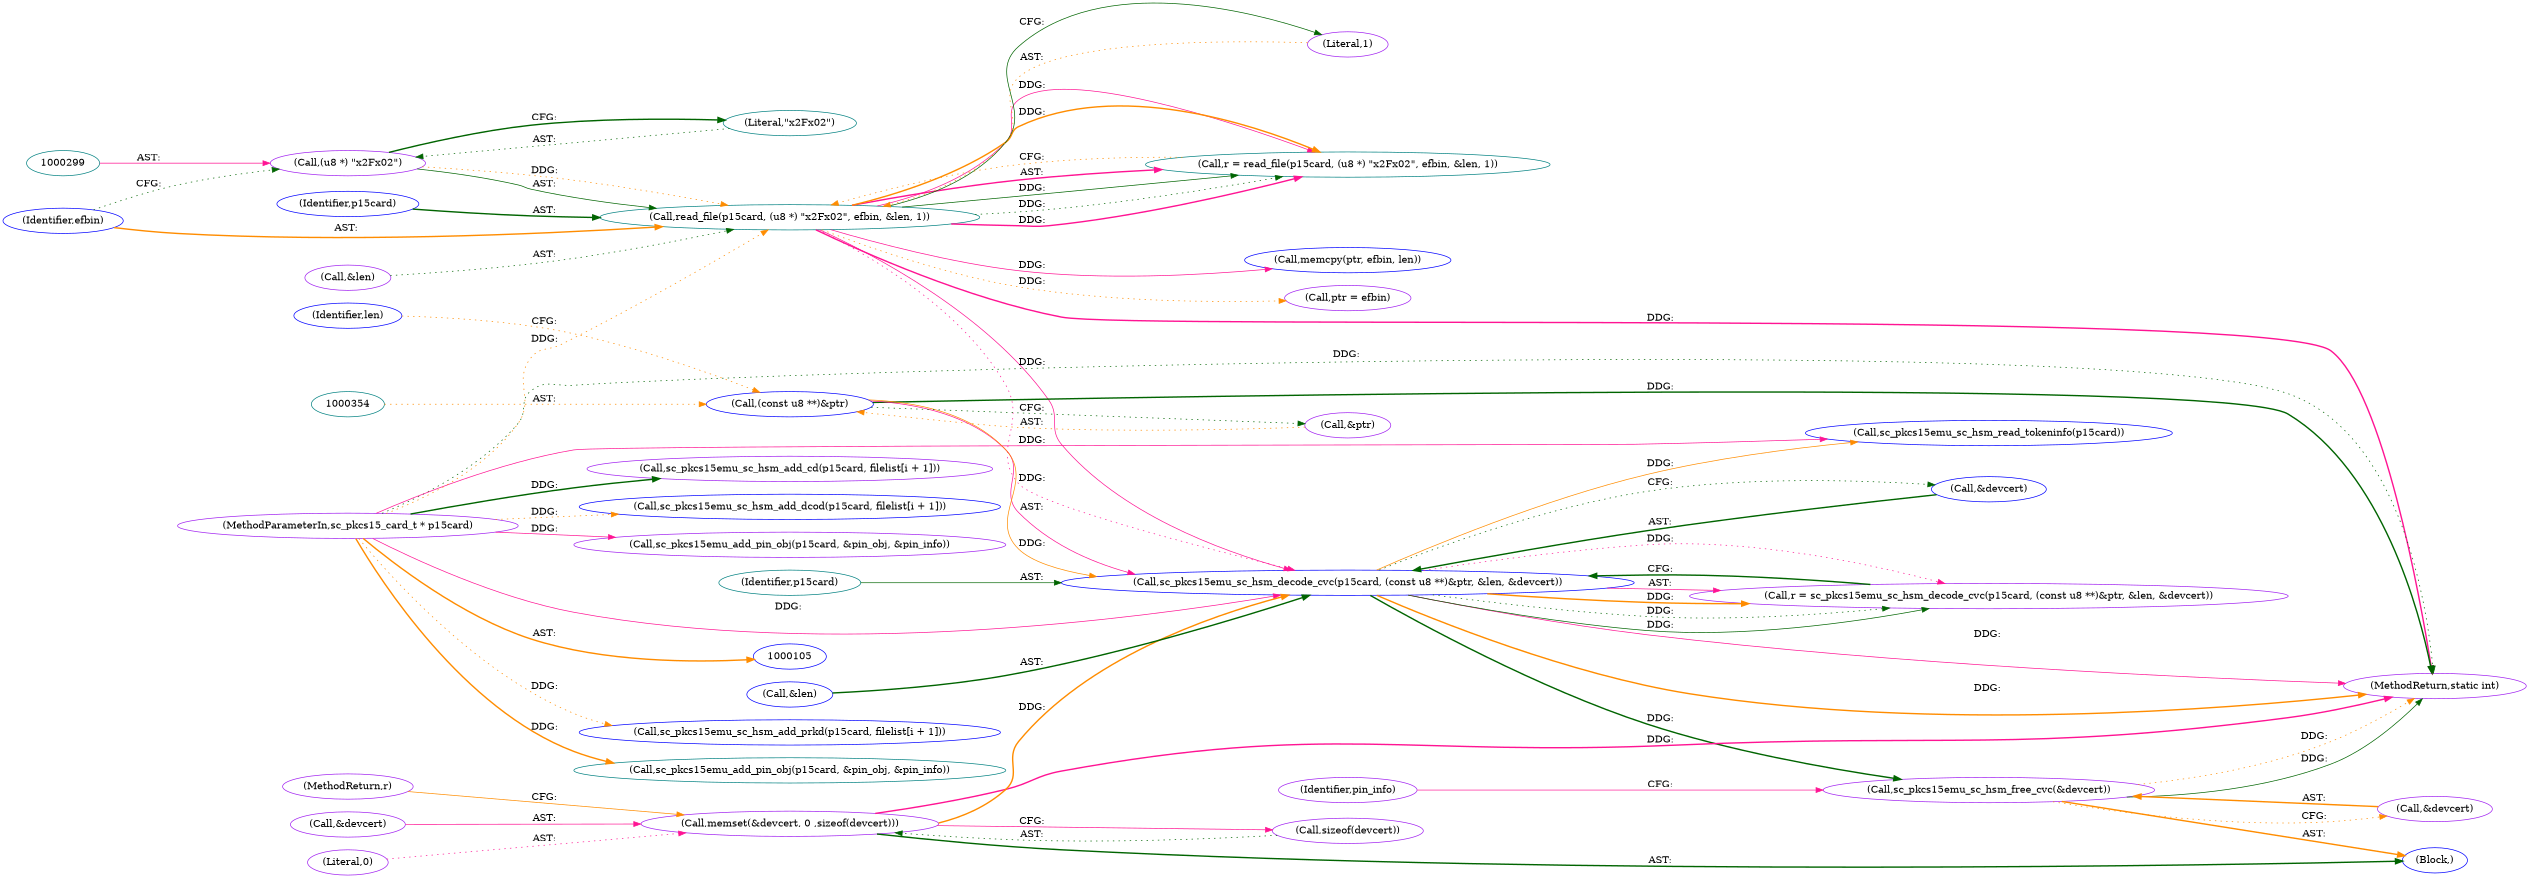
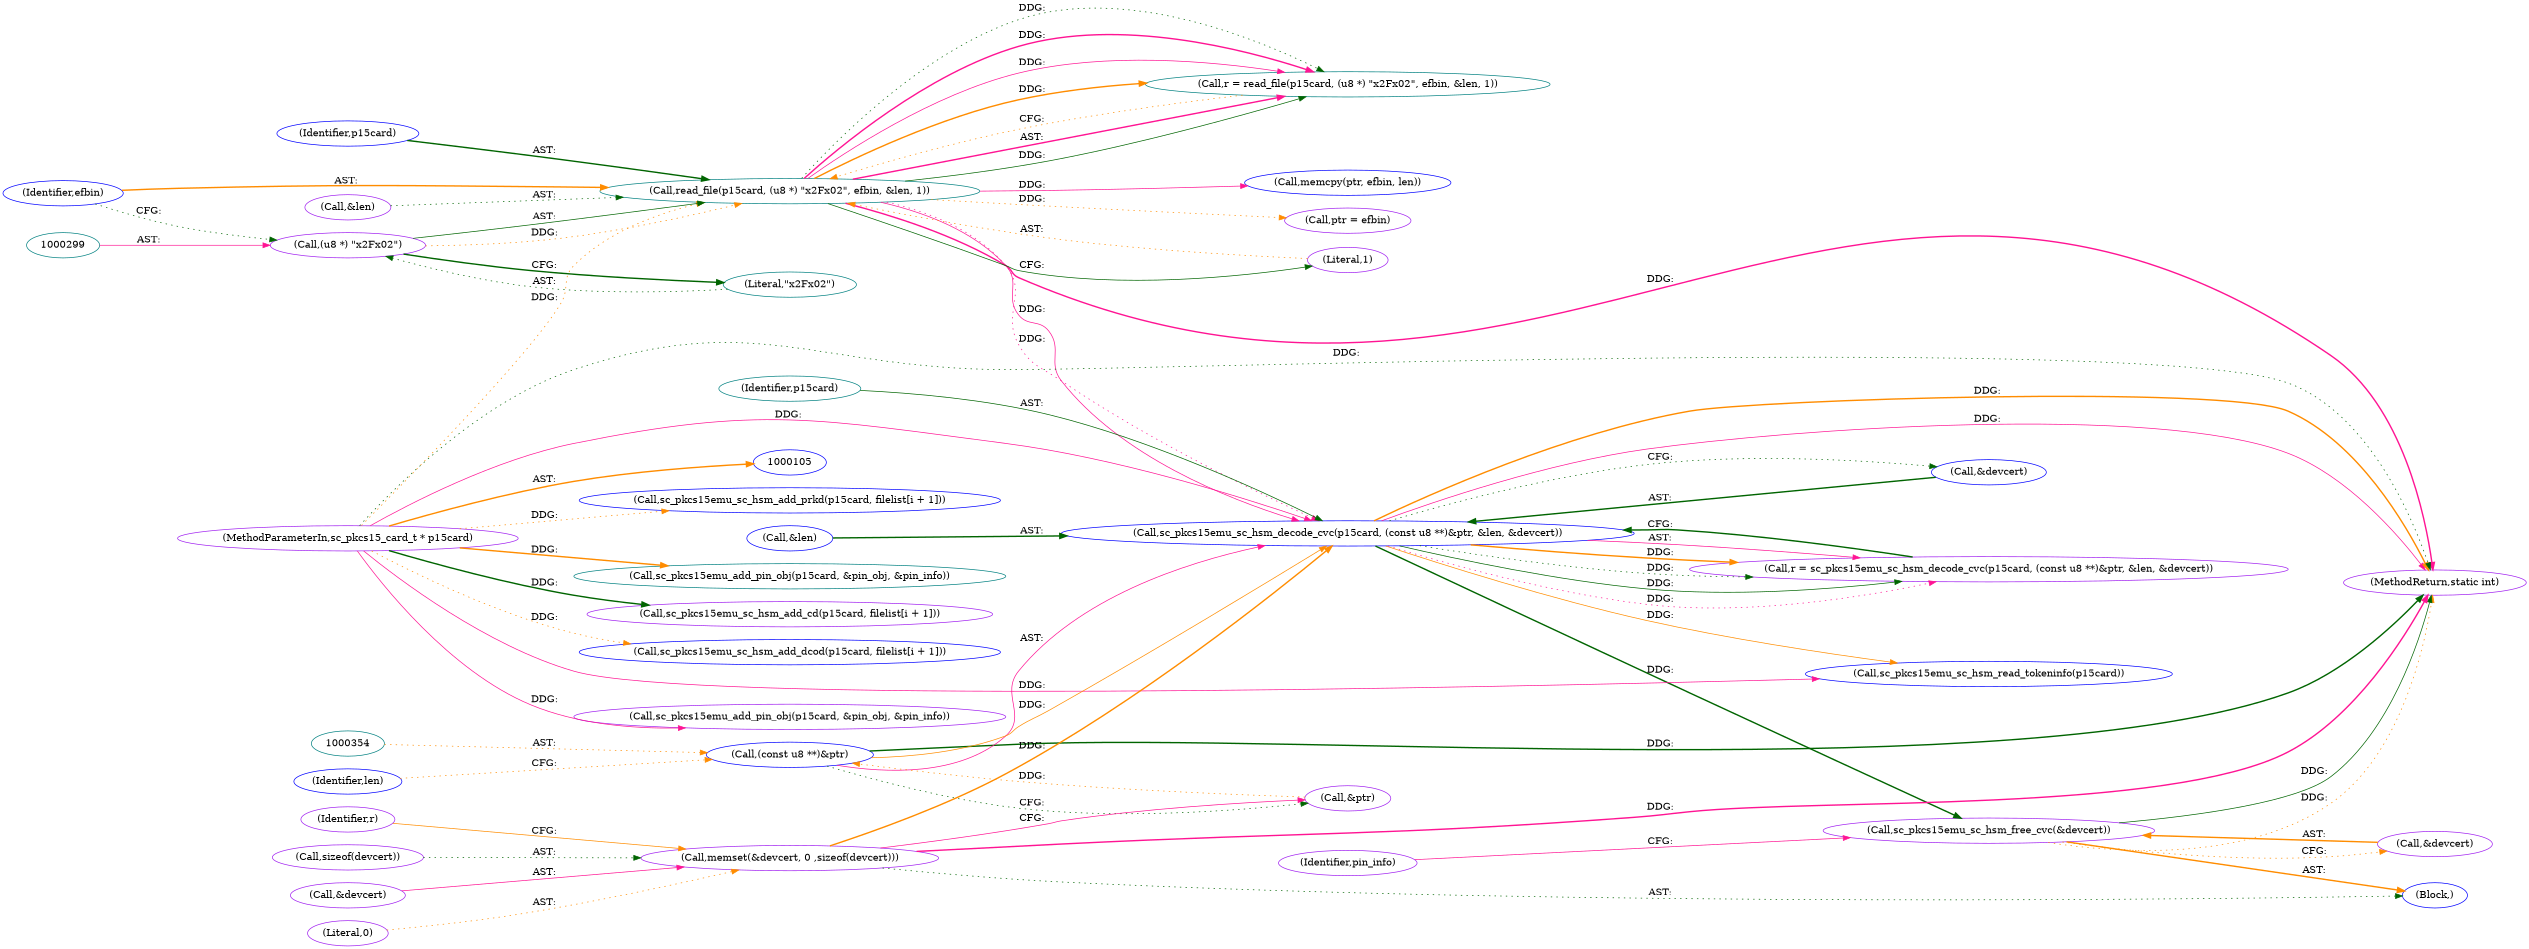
edge "(Call,&ptr)" -> "(Call,(const u8 **)&ptr)": label "AST: " -> "DDG: "
node "(MethodReturn,r)": label "(MethodReturn,r)" -> "(Identifier,r)"
edge "(Call,memset(&devcert, 0 ,sizeof(devcert)))" -> "(Call,sizeof(devcert))": now "(Call,memset(&devcert, 0 ,sizeof(devcert)))" -> "(Call,&ptr)"
edge "(Literal,0)" -> "(Call,memset(&devcert, 0 ,sizeof(devcert)))": color deeppink -> darkorange
edge "(Call,memset(&devcert, 0 ,sizeof(devcert)))" -> "(Block,)": style bold -> dotted
